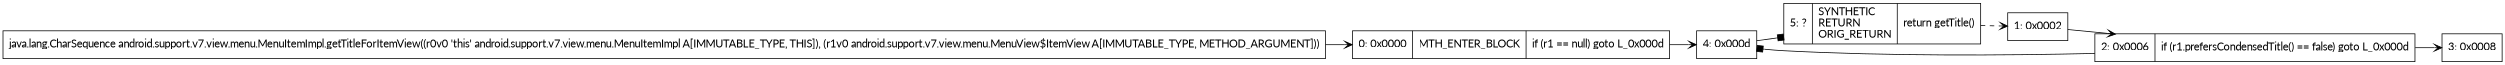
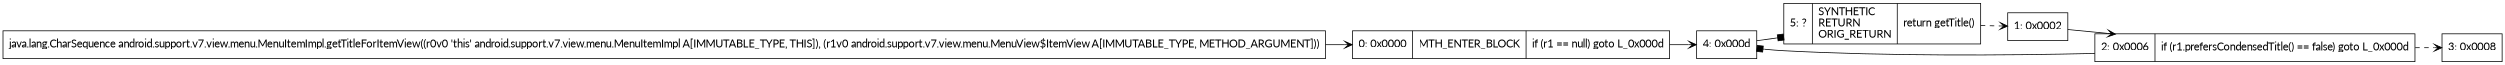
edge "2: 0x0006" -> "3: 0x0008": style solid -> dashed
